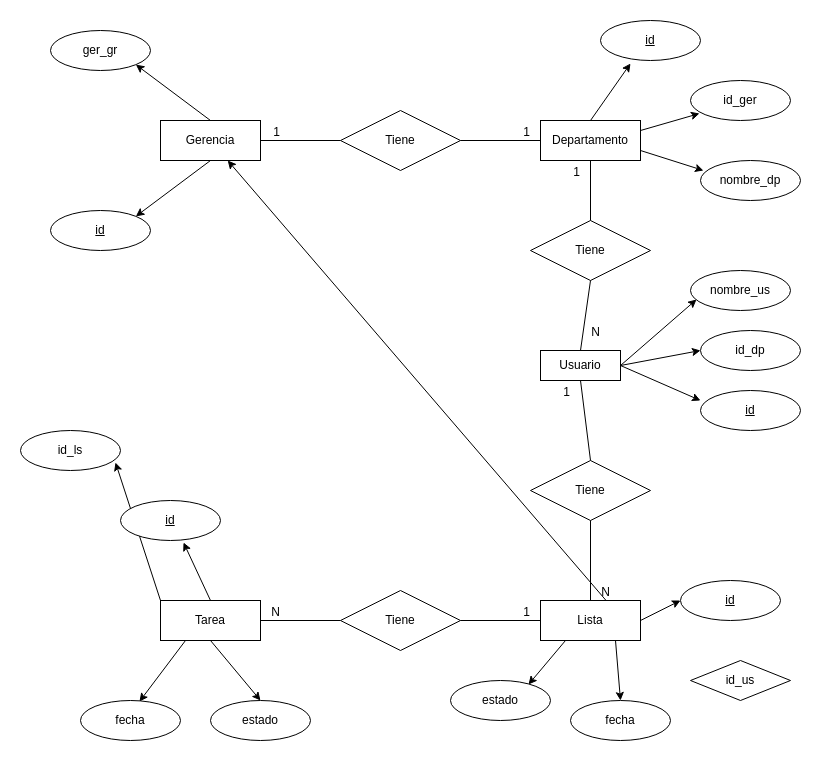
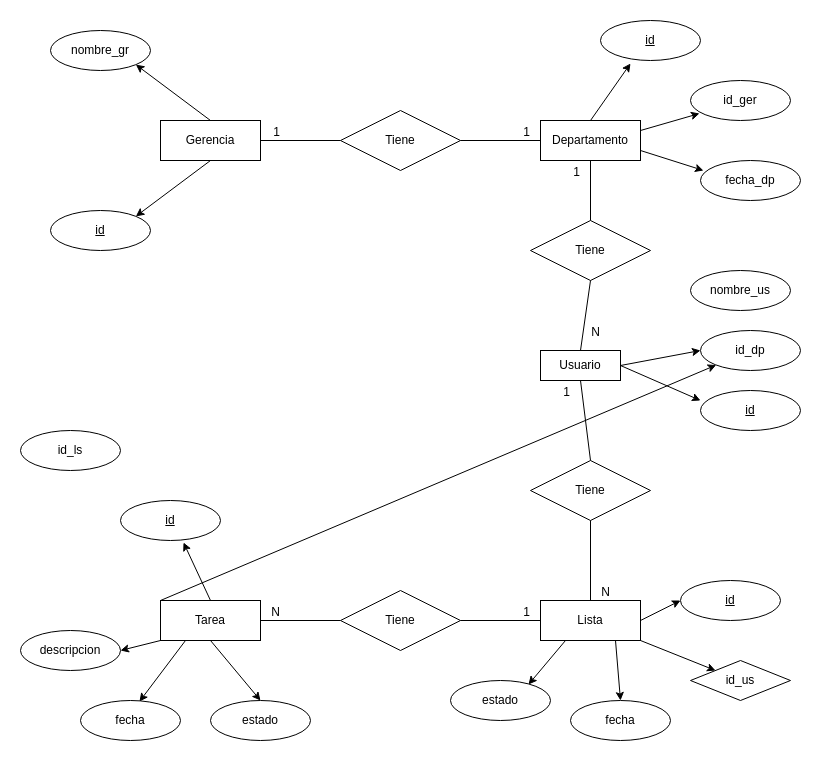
node "ger_gr": label "ger_gr" -> "nombre_gr"
node "nombre_dp": label "nombre_dp" -> "fecha_dp"
edge "Usuario" -> "nombre_us": removed
edge "Lista" -> "Gerencia": now "Lista" -> "id_us"
edge "Tarea" -> "id_ls": now "Tarea" -> "id_dp"
edge "Tarea" -> "descripcion": added
node "descripcion": added
